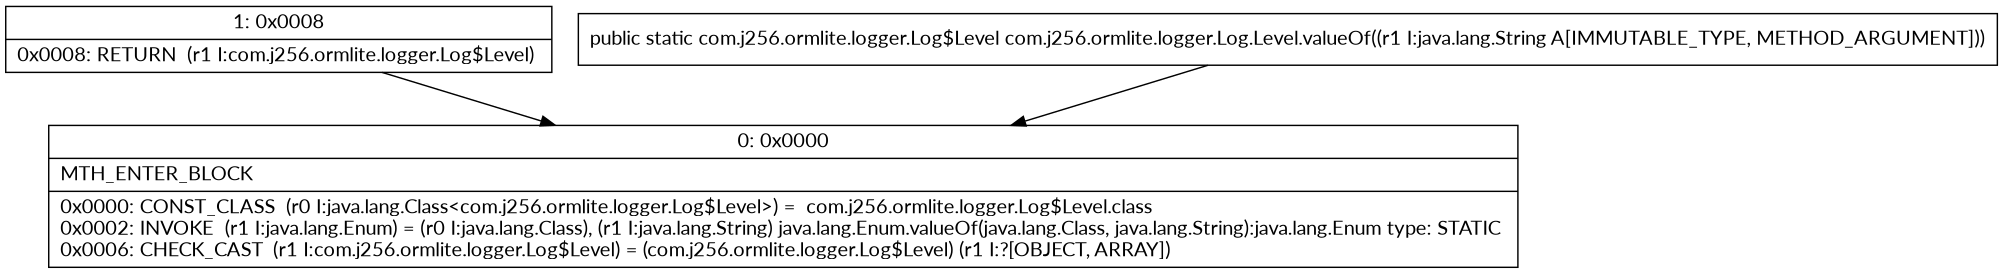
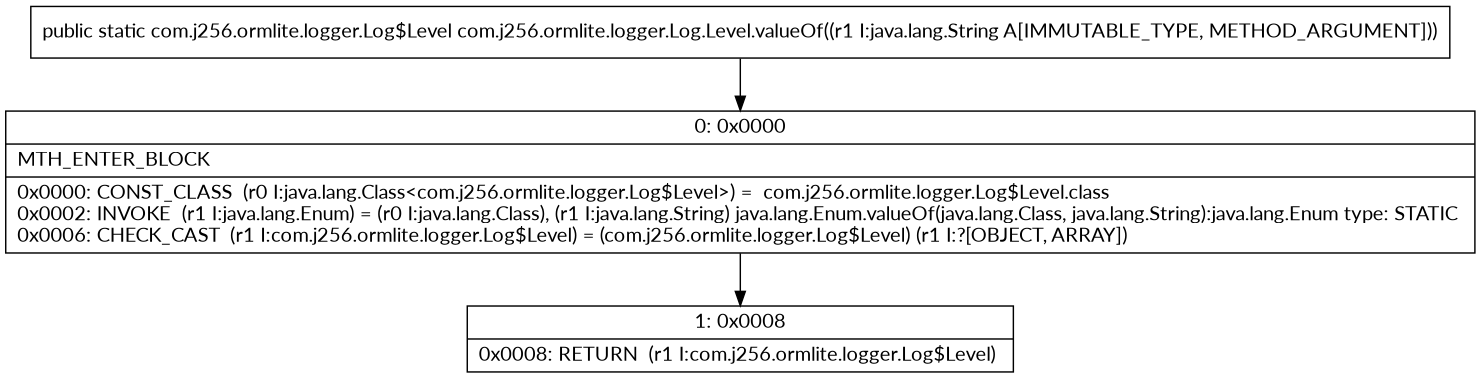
edge "1: 0x0008" -> "0: 0x0000": reversed
